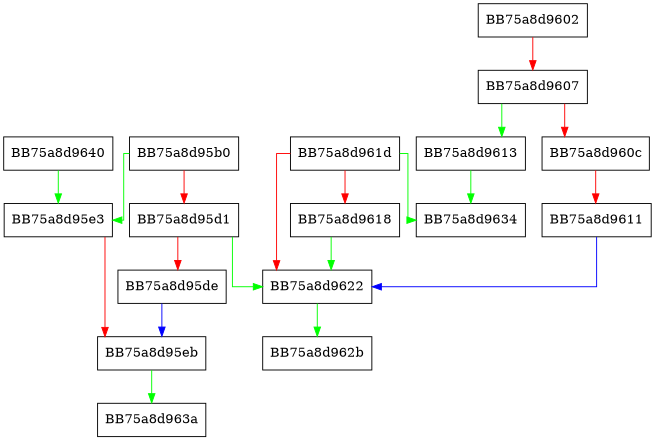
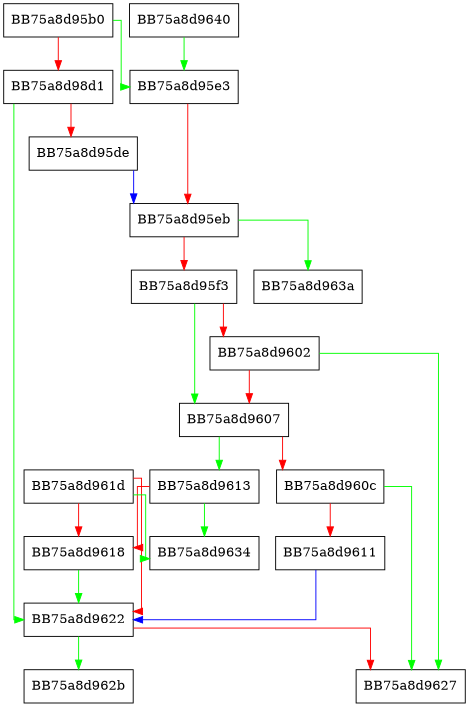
node "BB75a8d95d1": label "BB75a8d95d1" -> "BB75a8d98d1"
node "BB75a8d95f3": added
edge "BB75a8d9613" -> "BB75a8d9618": added
node "BB75a8d9627": added
